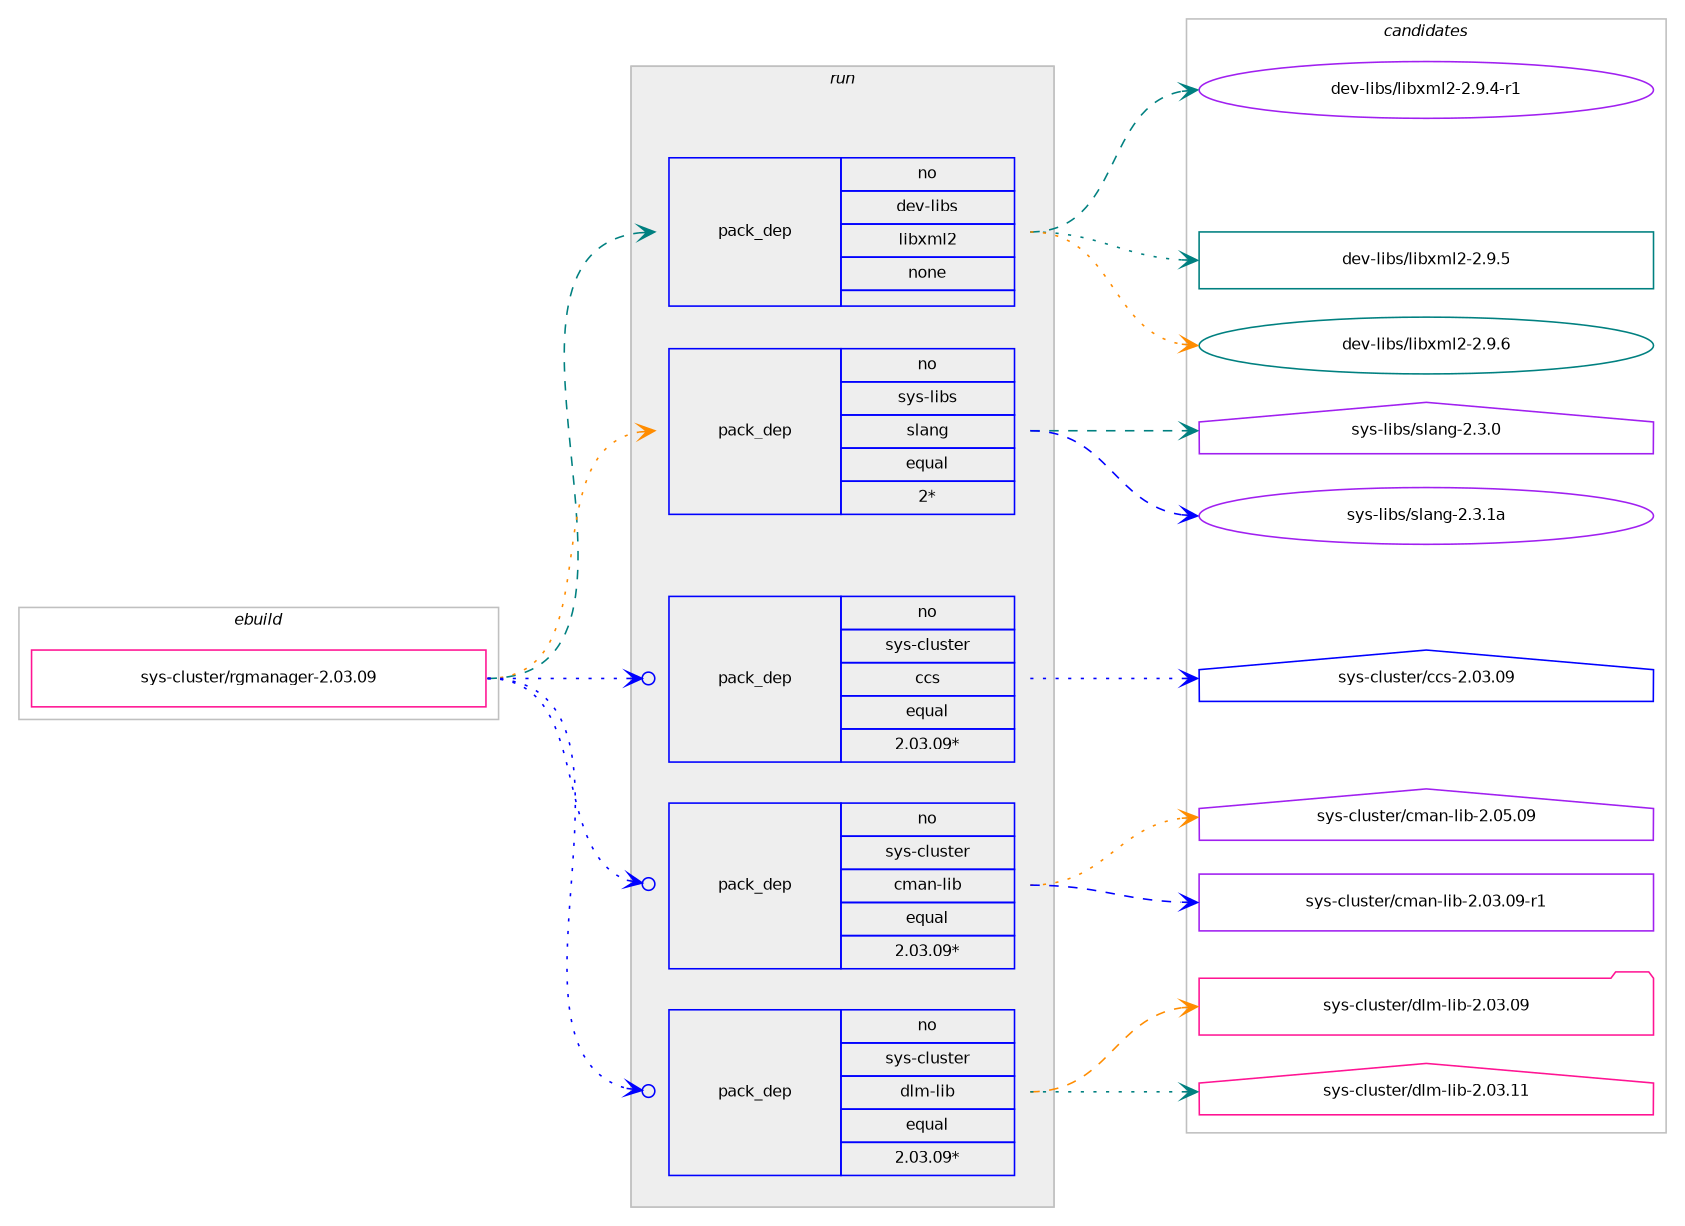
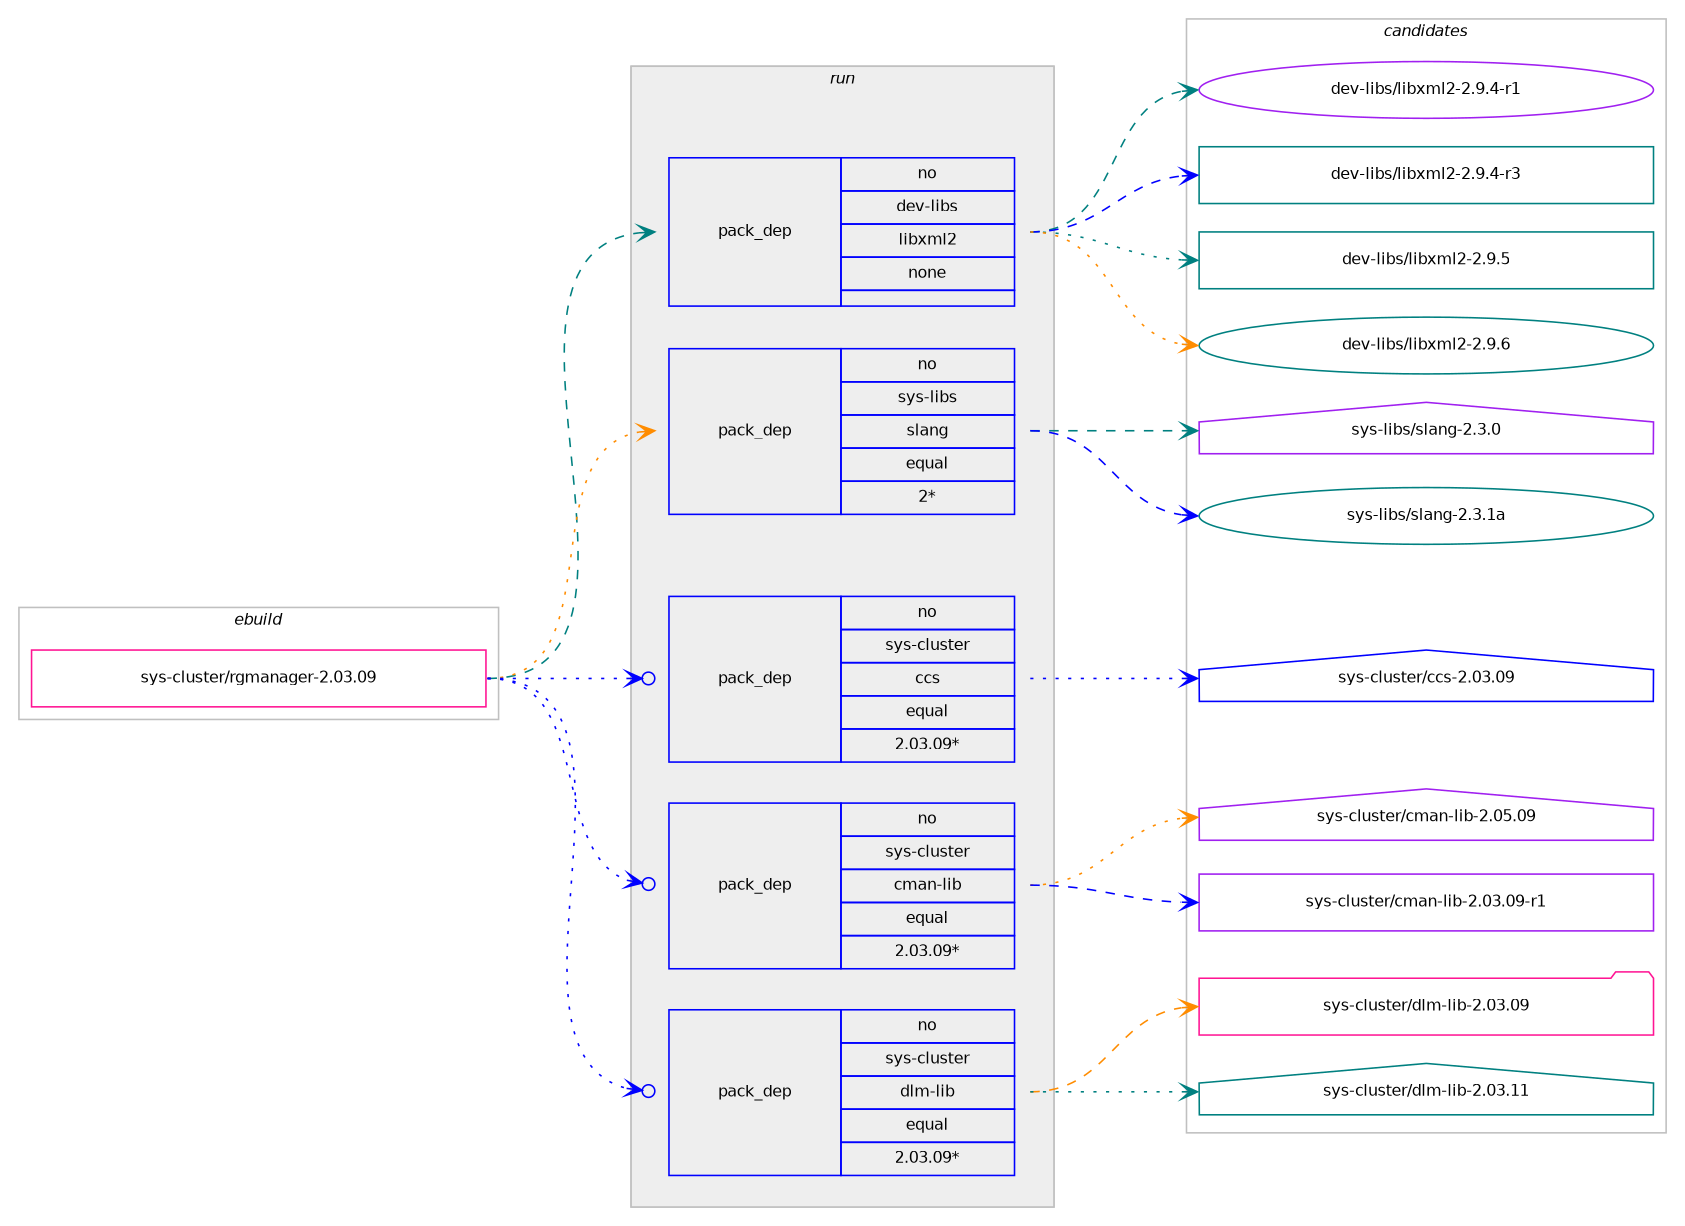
node "dev-libs/libxml2-2.9.4-r3": added
node "sys-libs/slang-2.3.1a": color purple -> teal
node "sys-cluster/dlm-lib-2.03.11": color deeppink -> teal
